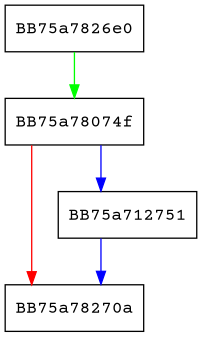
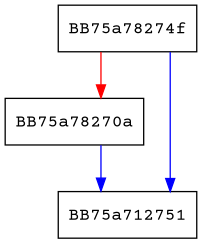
node "BB75a7826e0": removed
node "BB75a78074f": label "BB75a78074f" -> "BB75a78274f"
edge "BB75a712751" -> "BB75a78270a": reversed
